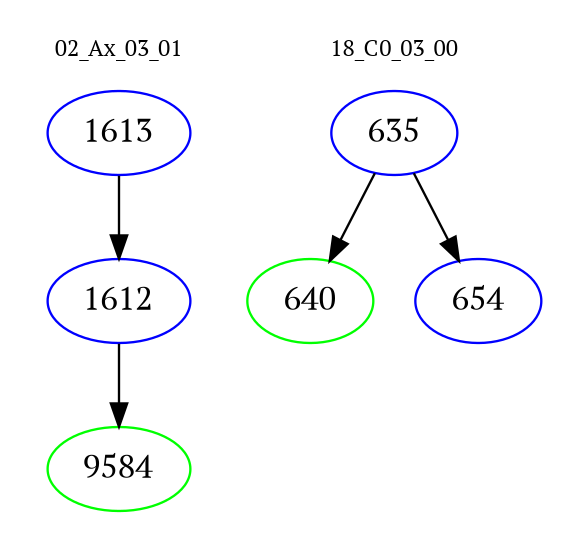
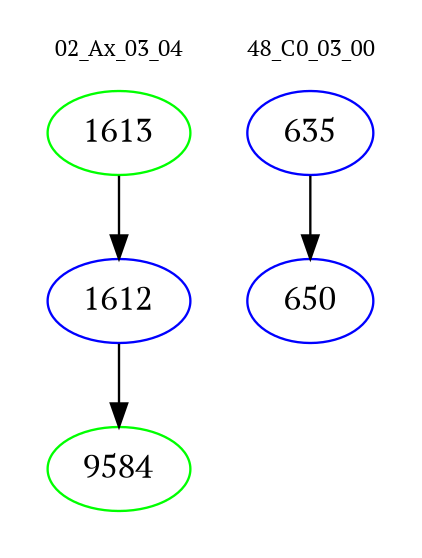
cluster "02_Ax_03_01": label "02_Ax_03_01" -> "02_Ax_03_04"
cluster "18_C0_03_00": label "18_C0_03_00" -> "48_C0_03_00"
node "1613": color blue -> green
node "640": removed
node "654": label "654" -> "650"
